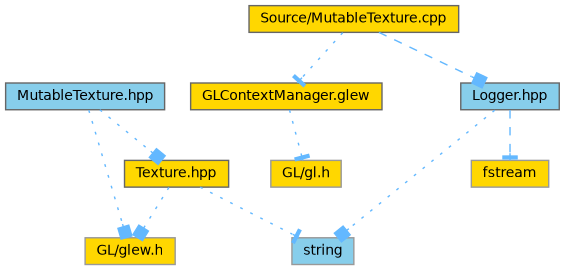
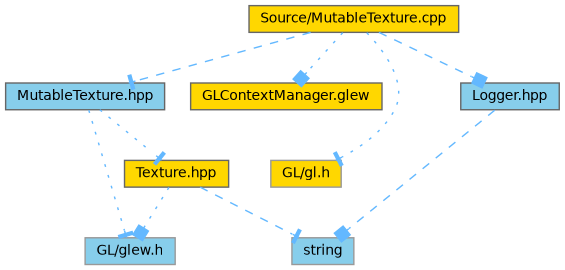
edge "Source/MutableTexture.cpp" -> "GLContextManager.glew": arrowhead tee -> box
edge "Source/MutableTexture.cpp" -> "MutableTexture.hpp": added
edge "MutableTexture.hpp" -> "Texture.hpp": arrowhead box -> tee
edge "GLContextManager.glew" -> "GL/gl.h": now "Source/MutableTexture.cpp" -> "GL/gl.h"
edge "Logger.hpp" -> "string": style dotted -> dashed
edge "MutableTexture.hpp" -> "GL/glew.h": arrowhead box -> tee
node "fstream": removed
edge "Texture.hpp" -> "string": style dotted -> dashed
node "GL/glew.h": fillcolor gold -> skyblue
